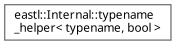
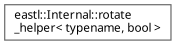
node "eastl::Internal::typename _helper< typename, bool >": label "eastl::Internal::typename _helper< typename, bool >" -> "eastl::Internal::rotate _helper< typename, bool >"
